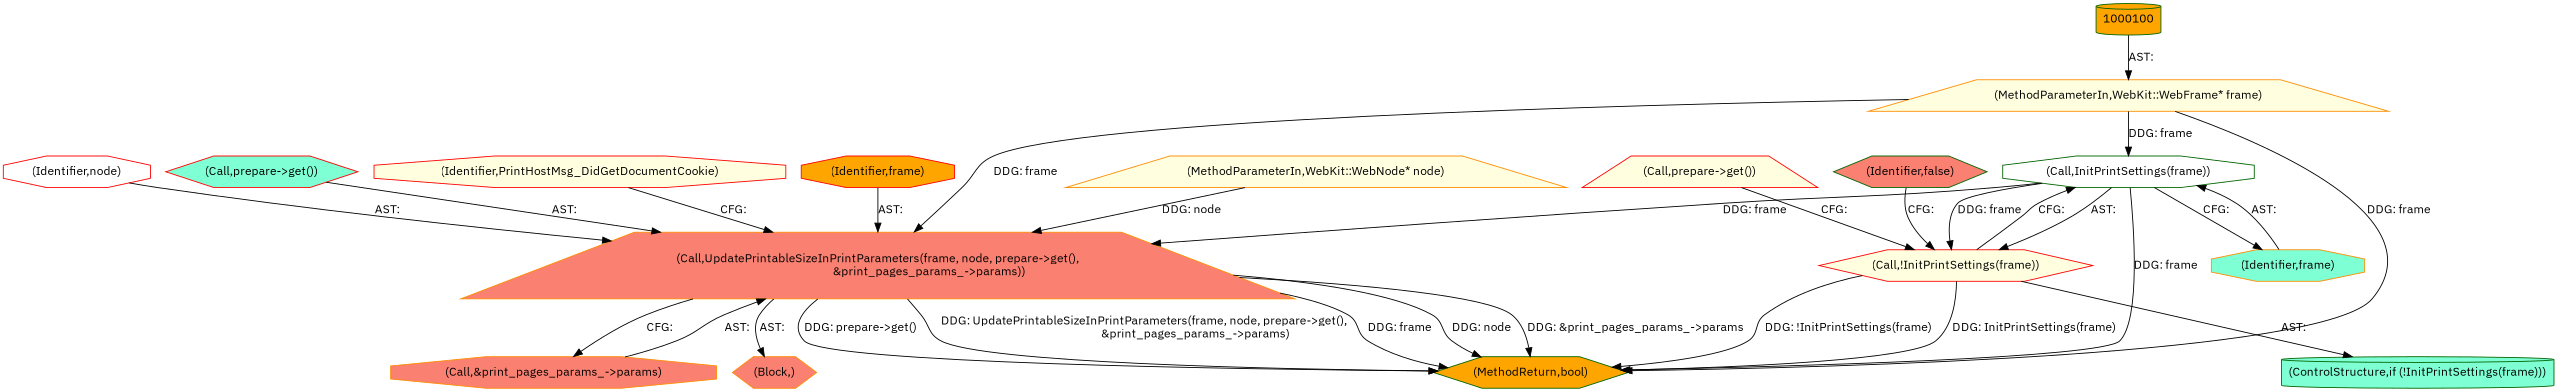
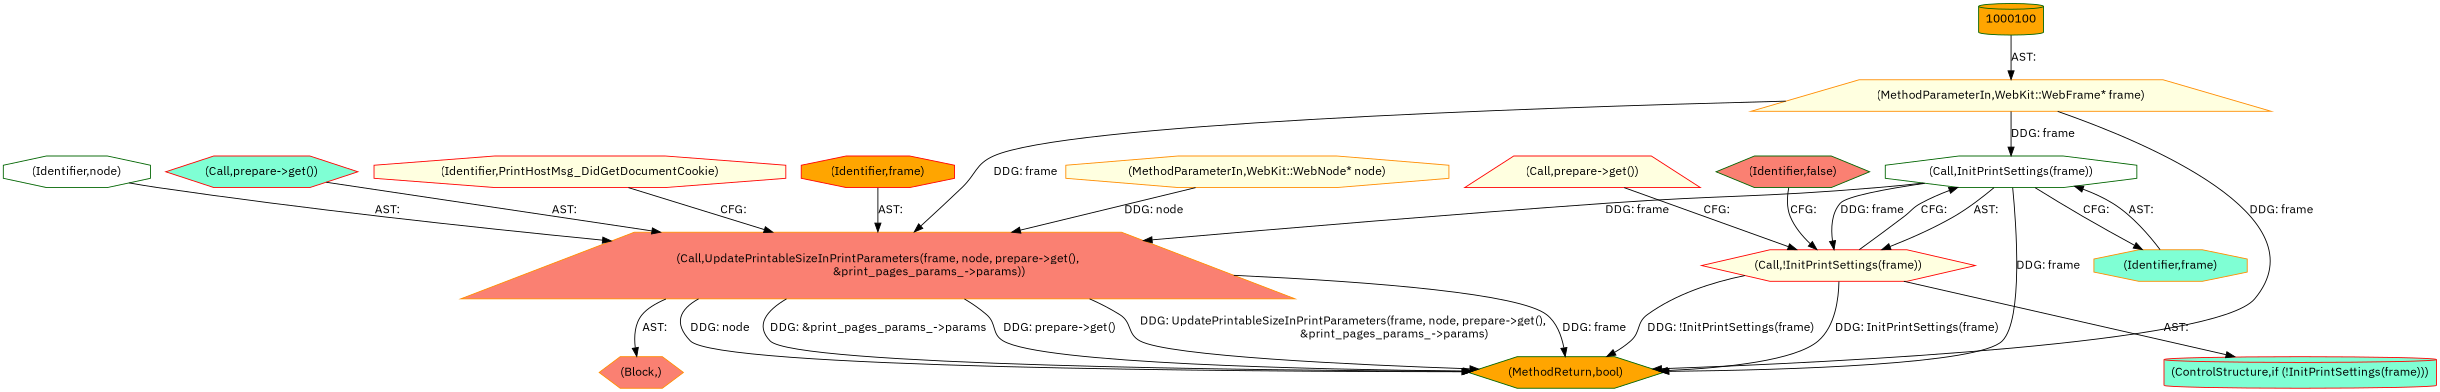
node "(Identifier,node)": color red -> darkgreen
node "(MethodParameterIn,WebKit::WebNode* node)": shape trapezium -> octagon
node "(Call,&print_pages_params_->params)": removed
node "(ControlStructure,if (!InitPrintSettings(frame)))": color darkgreen -> red
